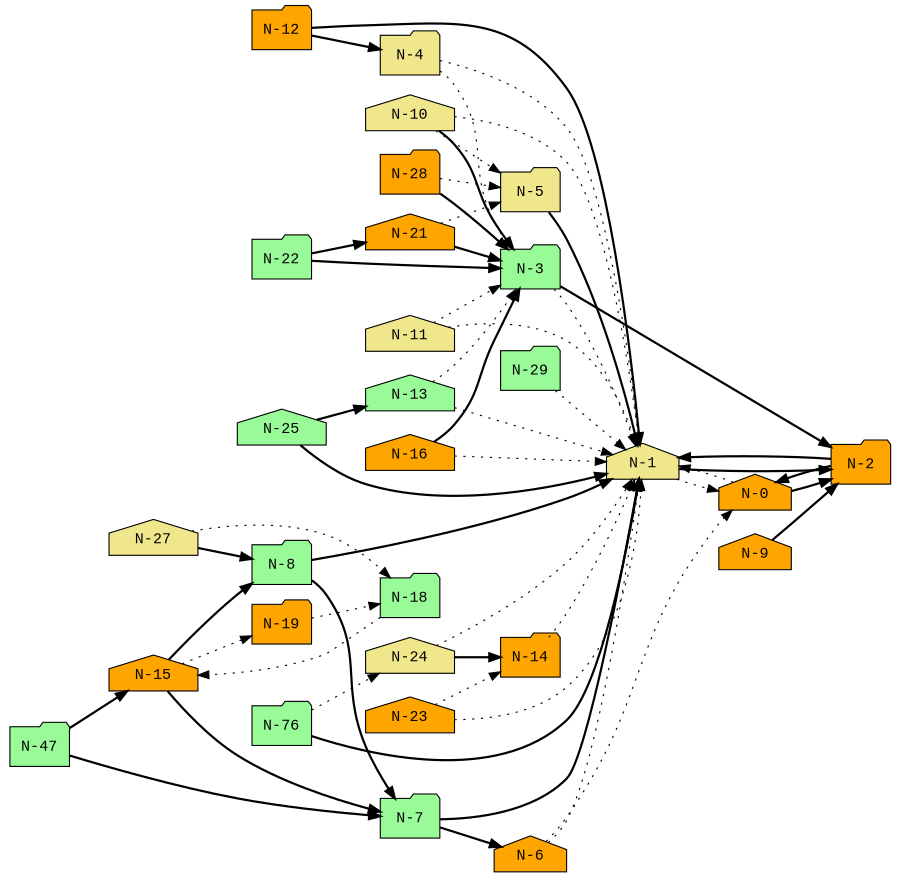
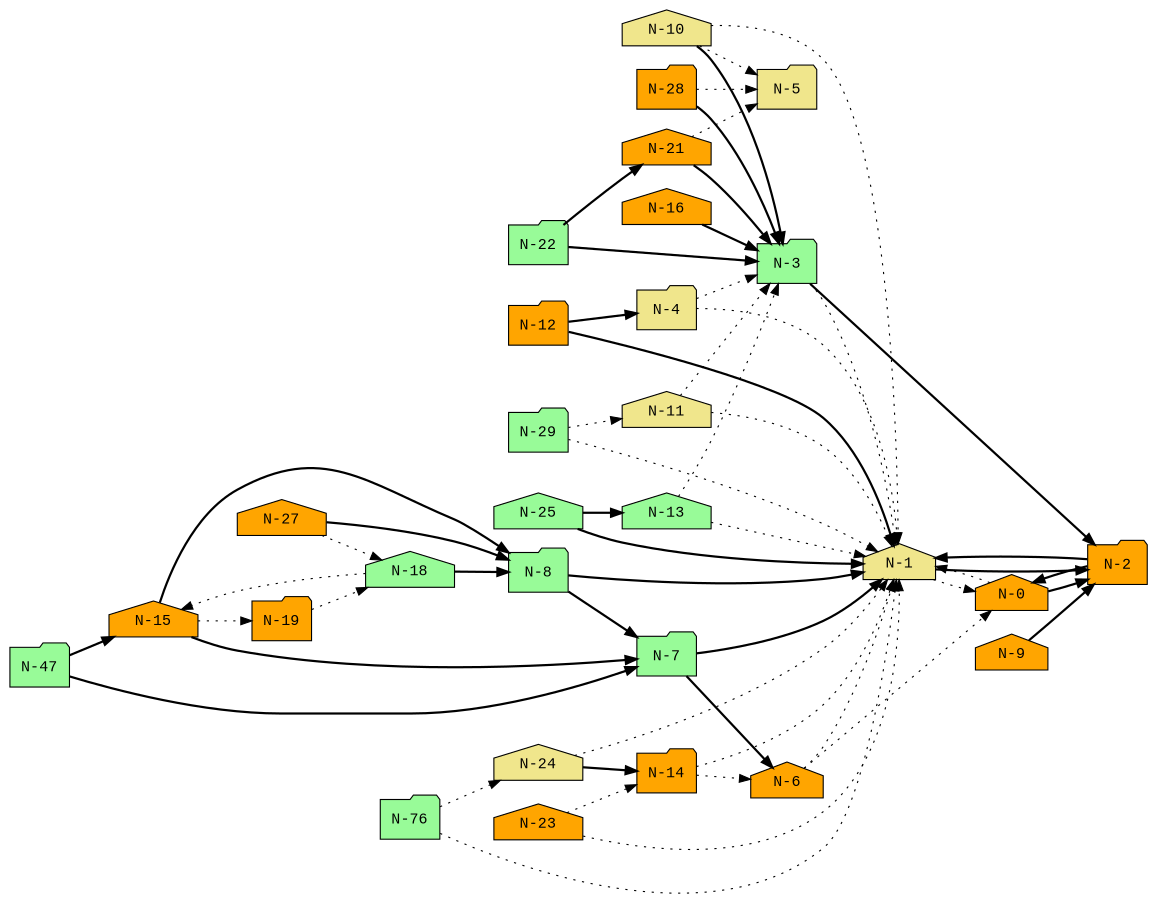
edge "N-5" -> "N-1": removed
edge "N-29" -> "N-11": added
edge "N-16" -> "N-1": removed
node "N-27": fillcolor khaki -> orange
edge "N-18" -> "N-8": added
node "N-18": shape folder -> house
edge "N-76" -> "N-1": style bold -> dotted
edge "N-14" -> "N-6": added
